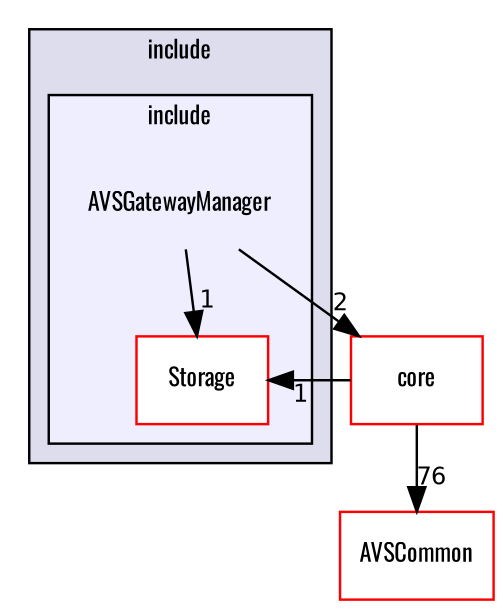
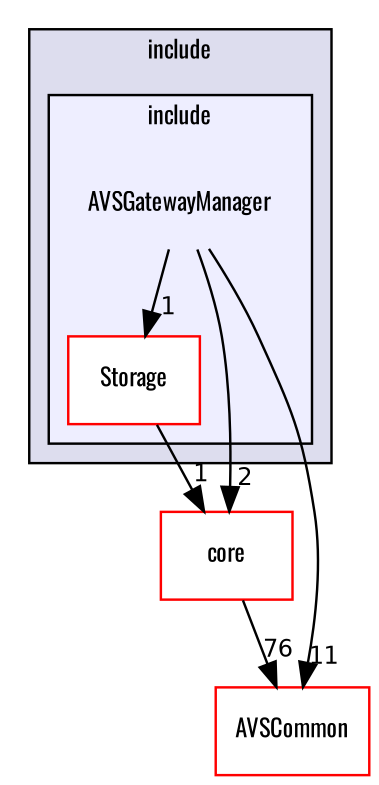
edge "core" -> "Storage": reversed
edge "AVSGatewayManager" -> "AVSCommon": added
